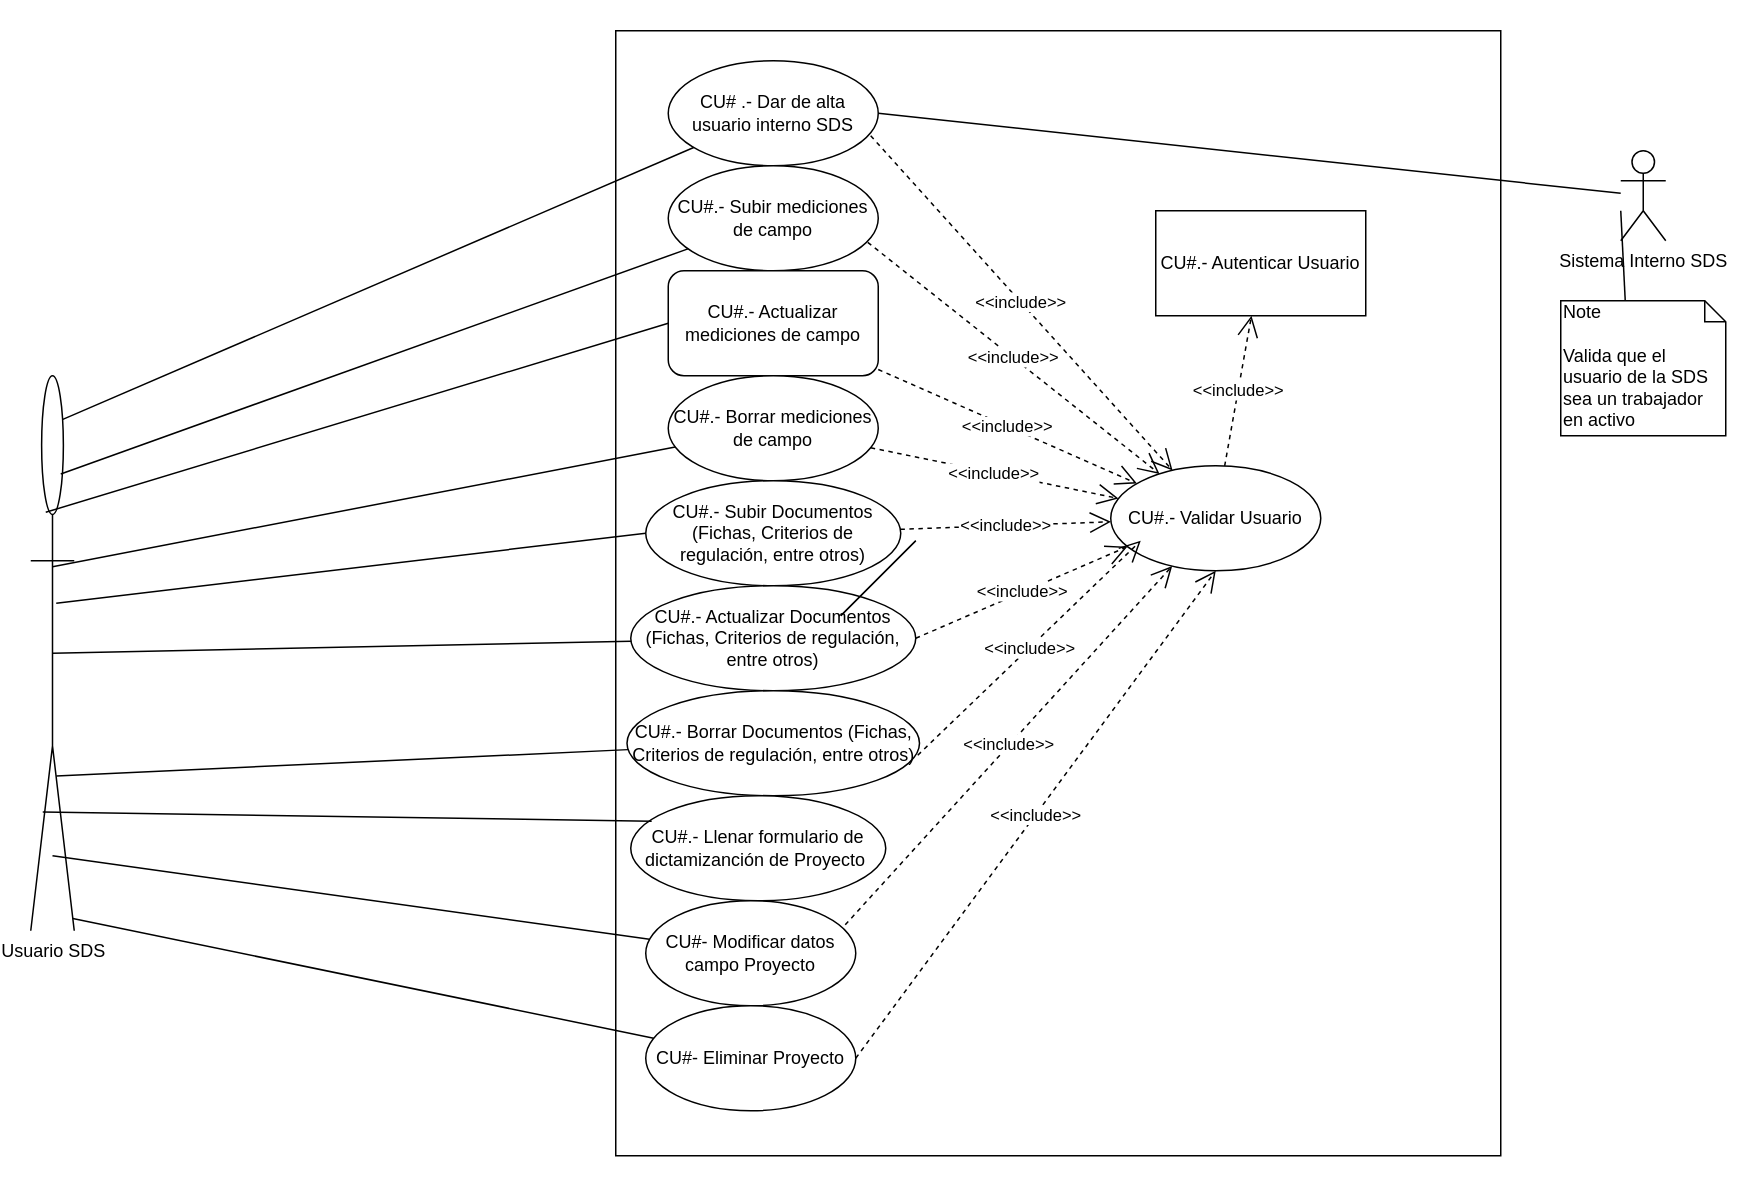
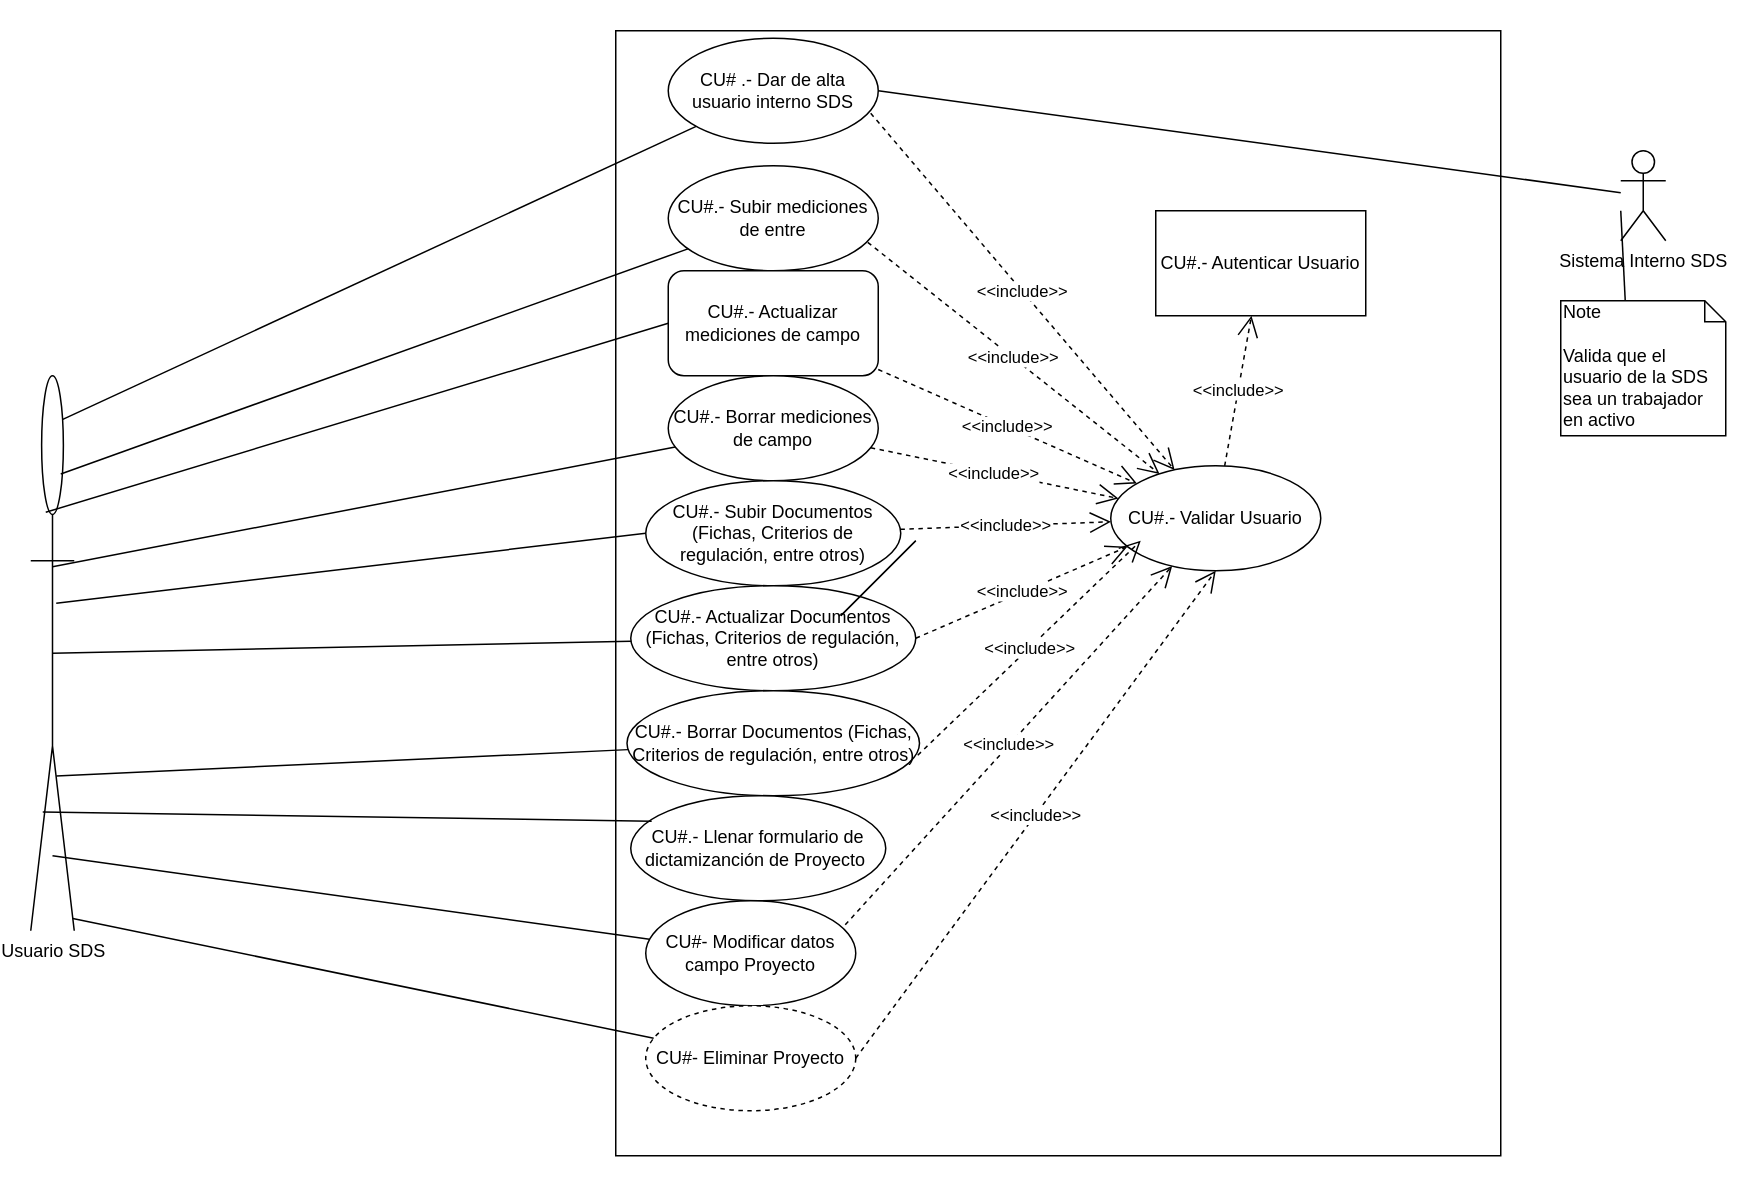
node "CU# .- Dar de alta usuario interno SDS": moved (773, 113) -> (773, 91)
node "CU#.- Subir mediciones de campo": label "CU#.- Subir mediciones de campo" -> "CU#.- Subir mediciones de entre"
node "CU#- Eliminar Proyecto": style solid -> dashed
